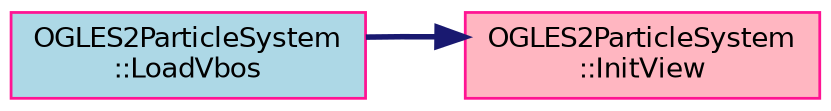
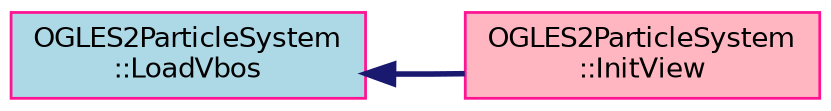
edge "OGLES2ParticleSystem ::LoadVbos" -> "OGLES2ParticleSystem ::InitView": reversed
